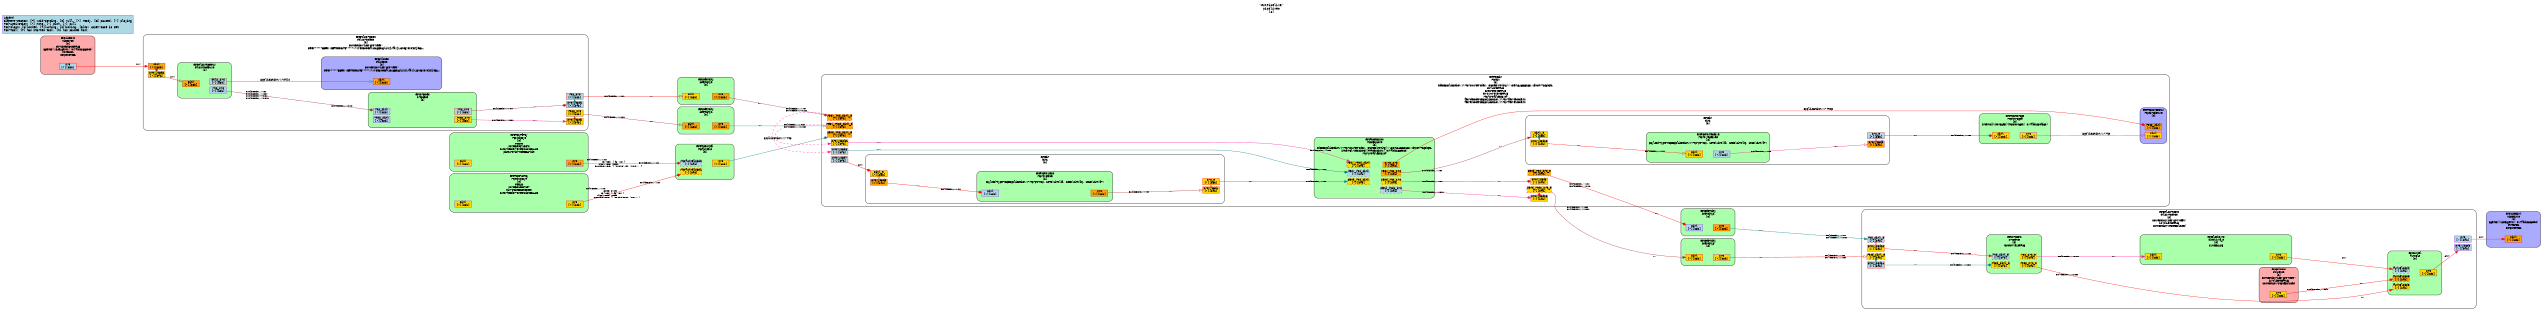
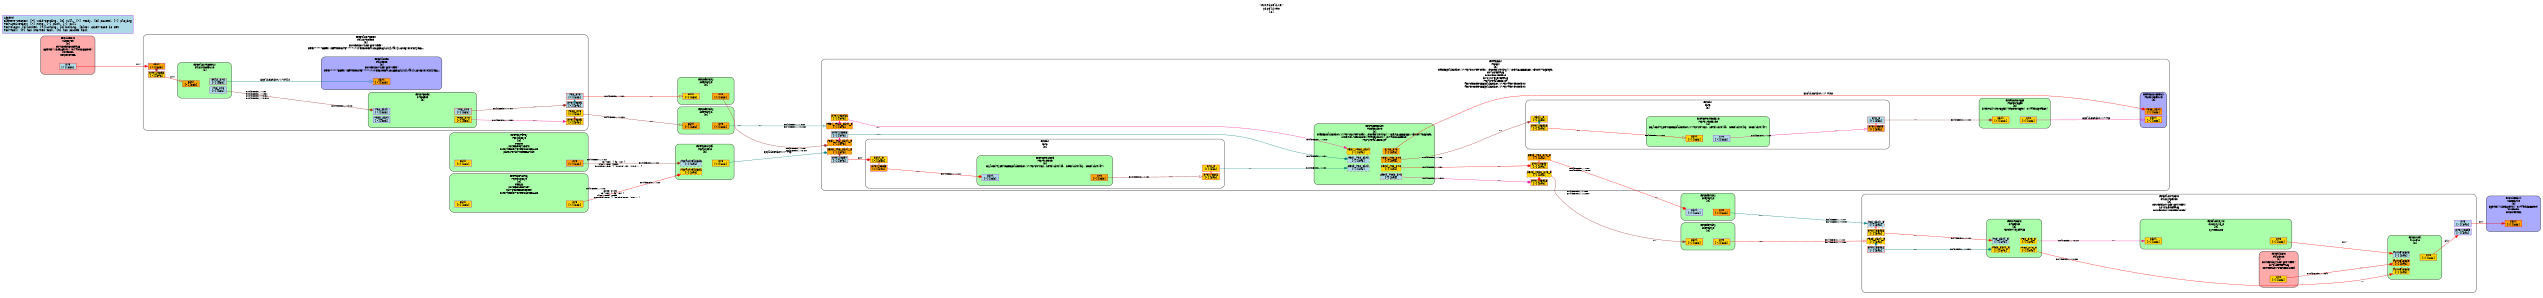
edge "send_rtp_sink_0 [>][bfb]" -> "proxypad7 [>][bfb]": added
edge "proxypad6 [>][bfb]" -> "send_rtp_src_0 [>][bfb]": added
node "send_rtp_sink [>][bfb]": fillcolor gold -> lightblue
